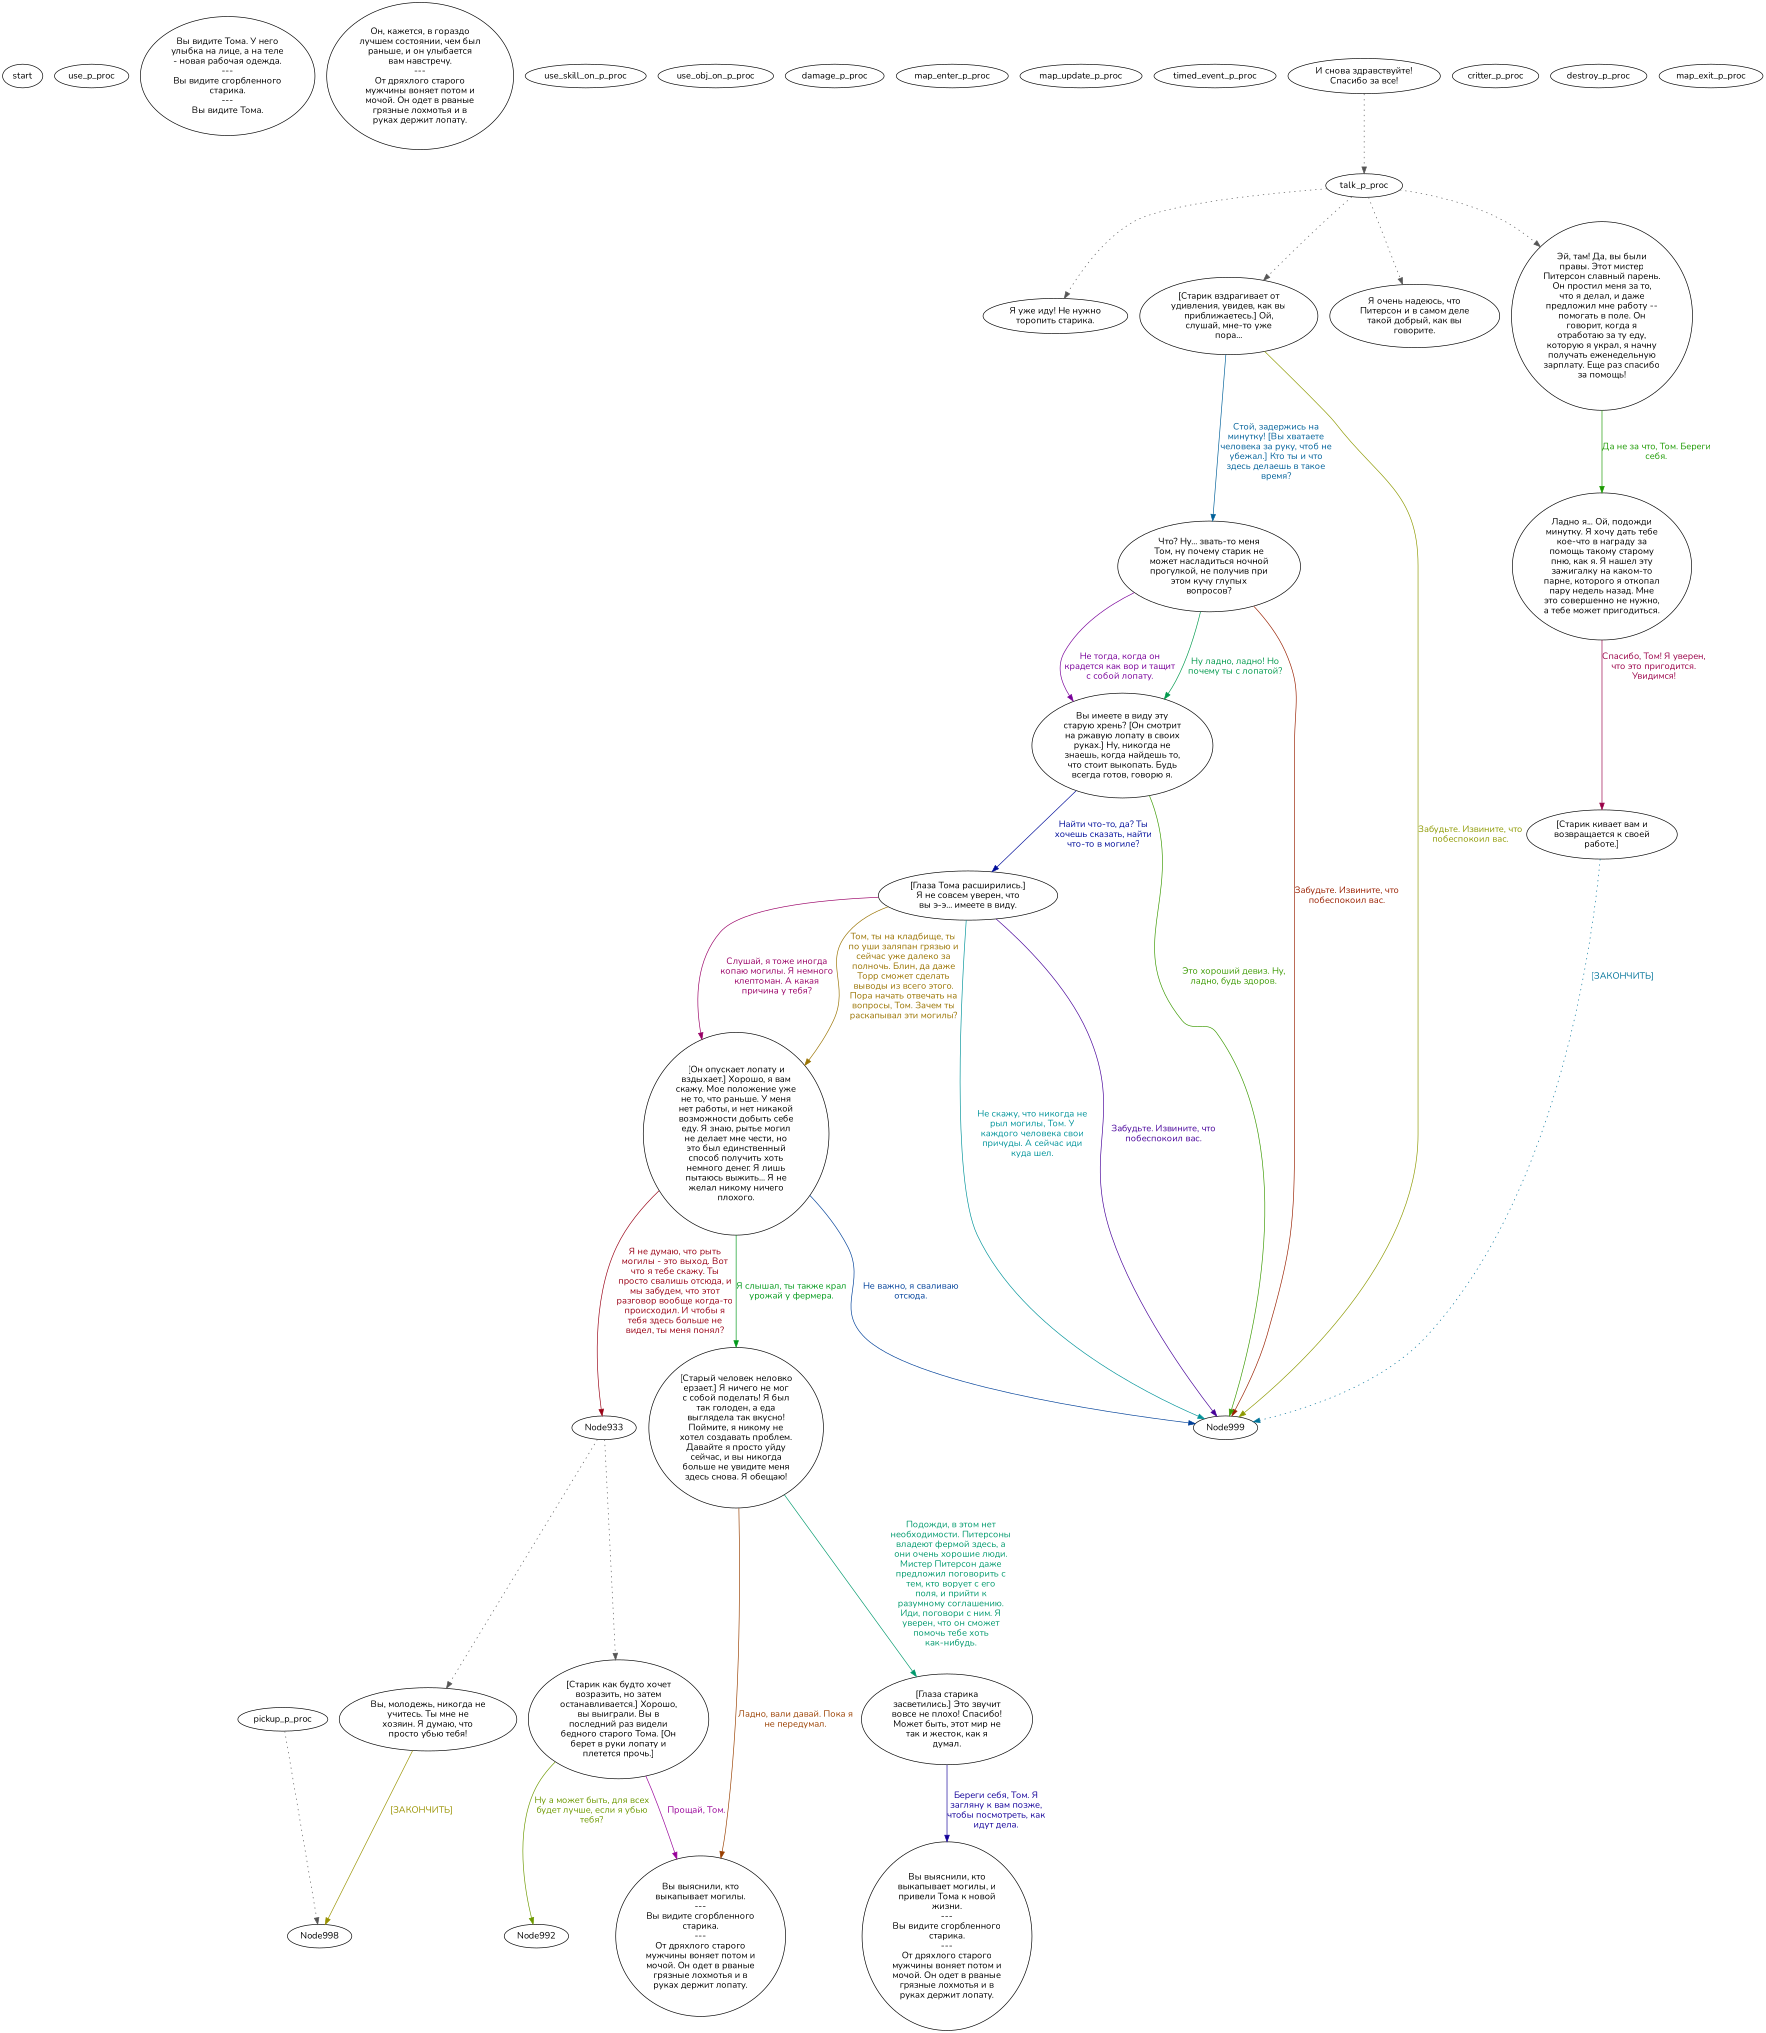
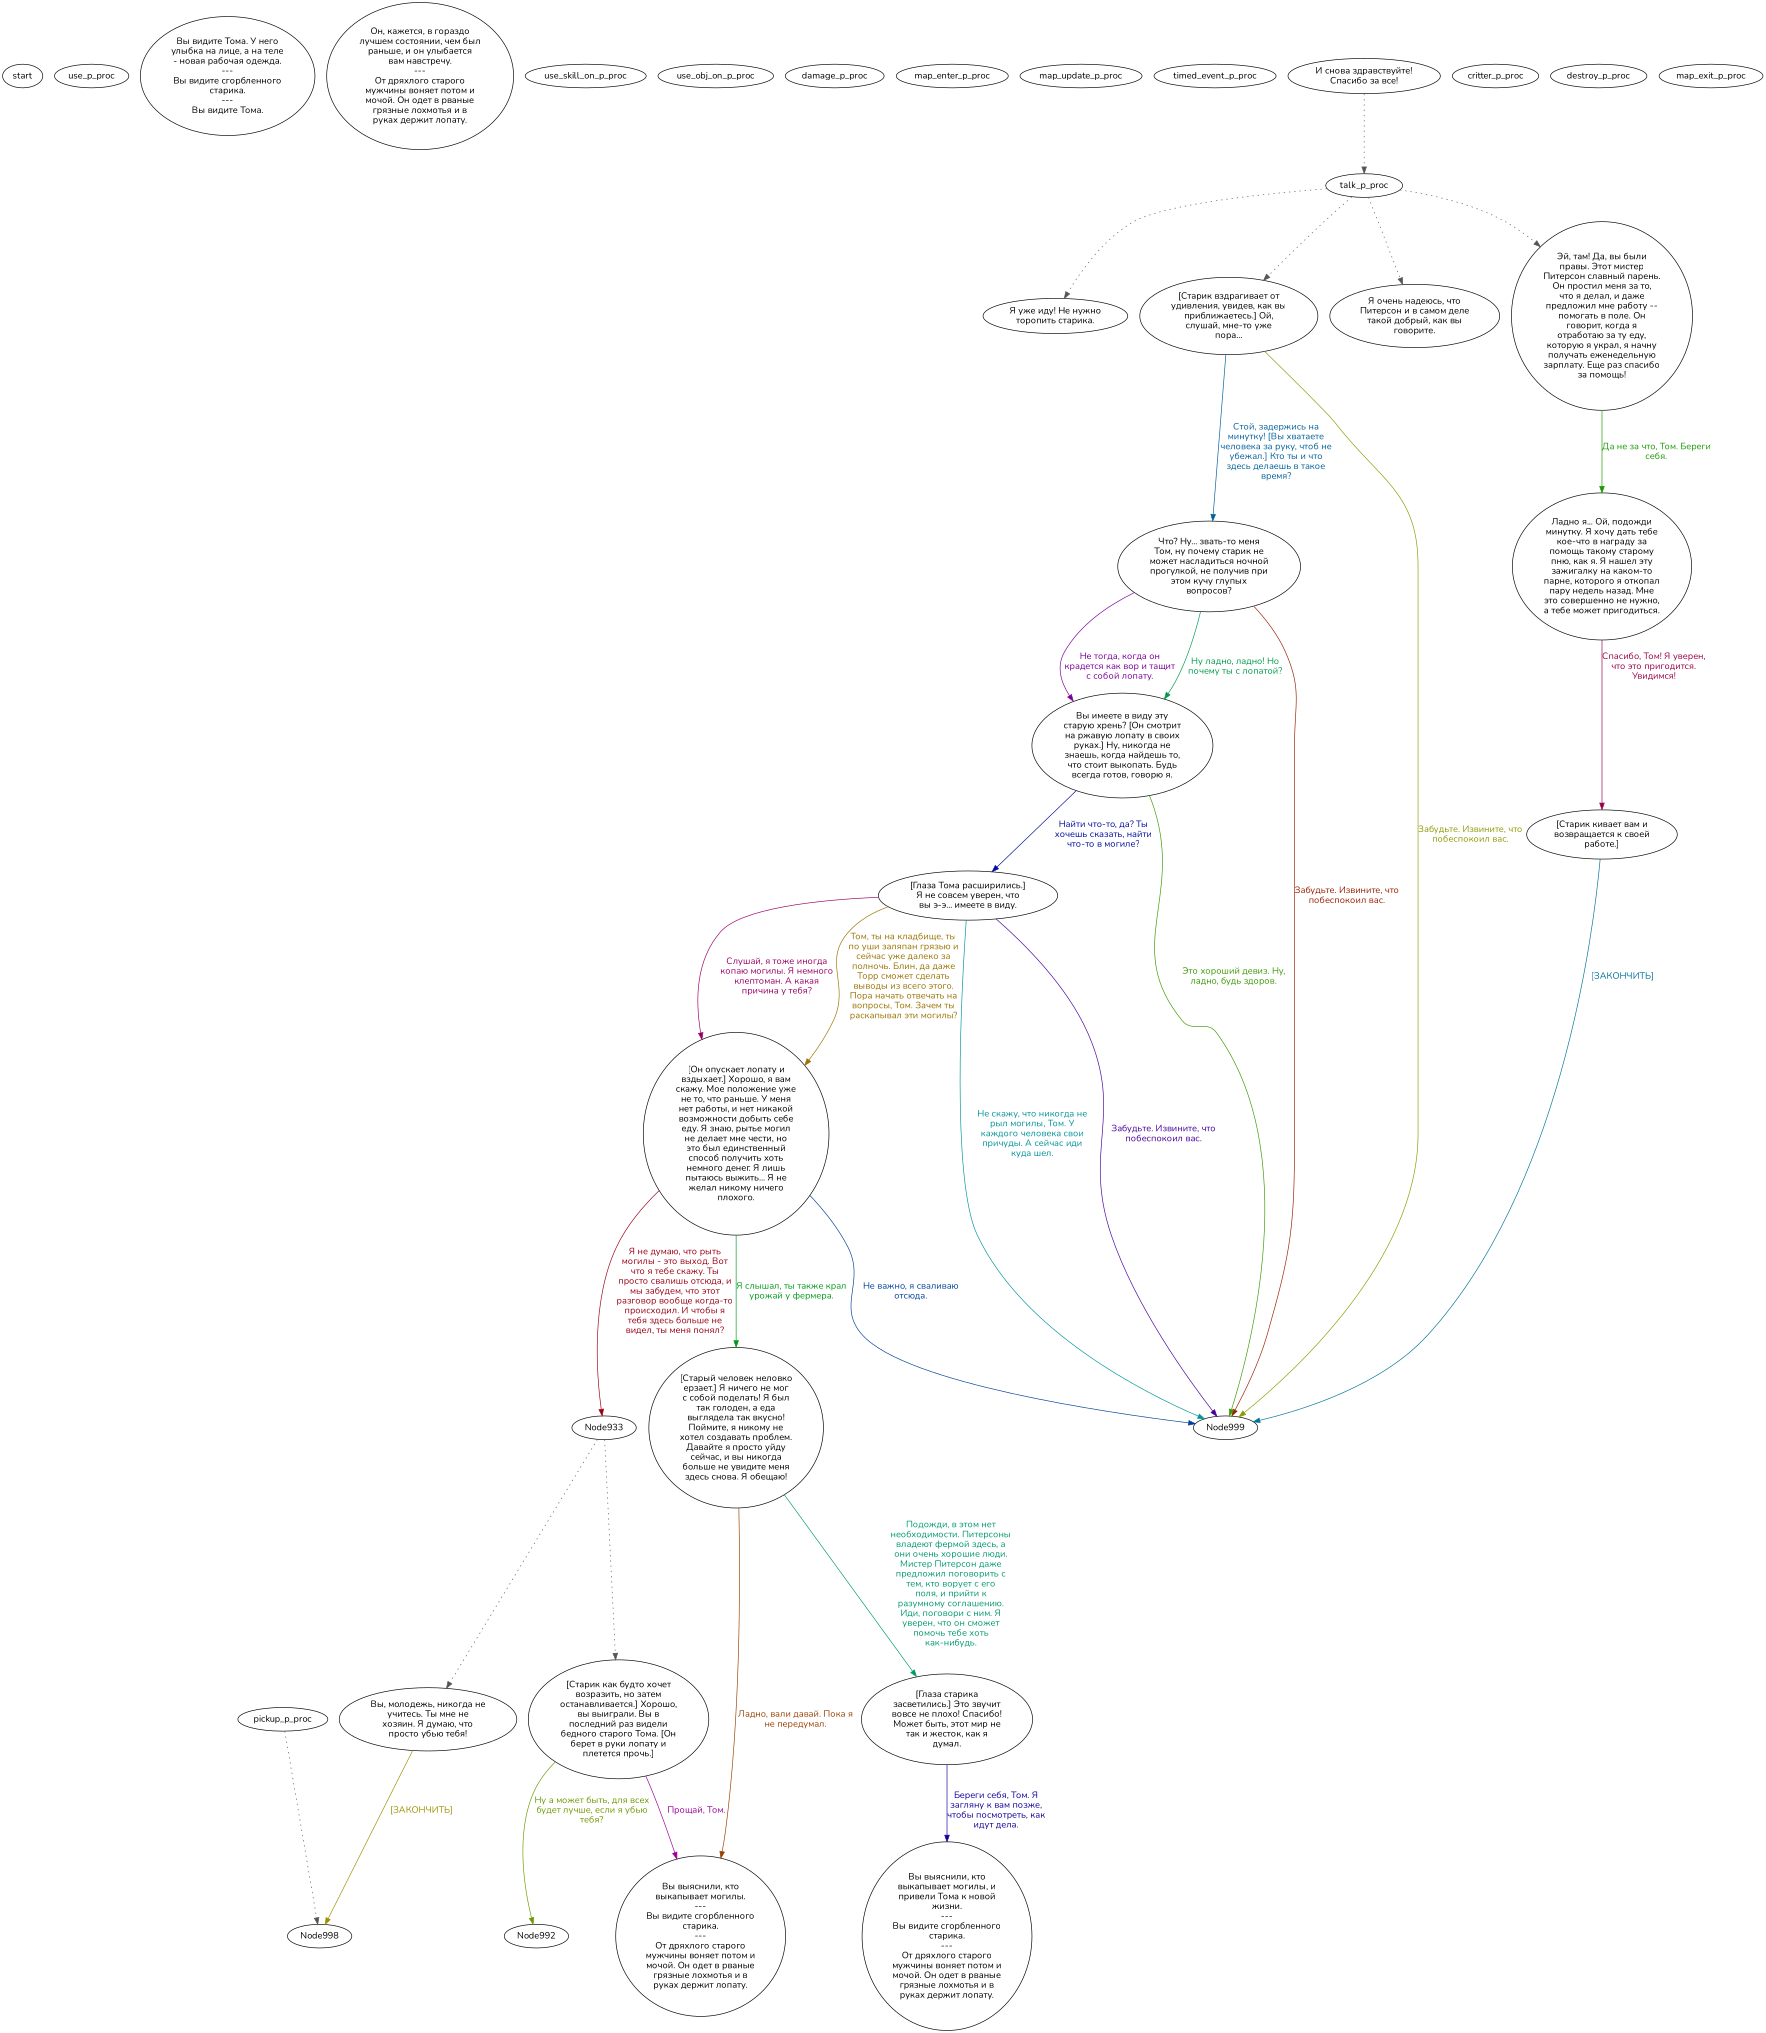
edge "[Старик кивает вам и возвращается к своей работе.]" -> "Node999": style dotted -> solid
